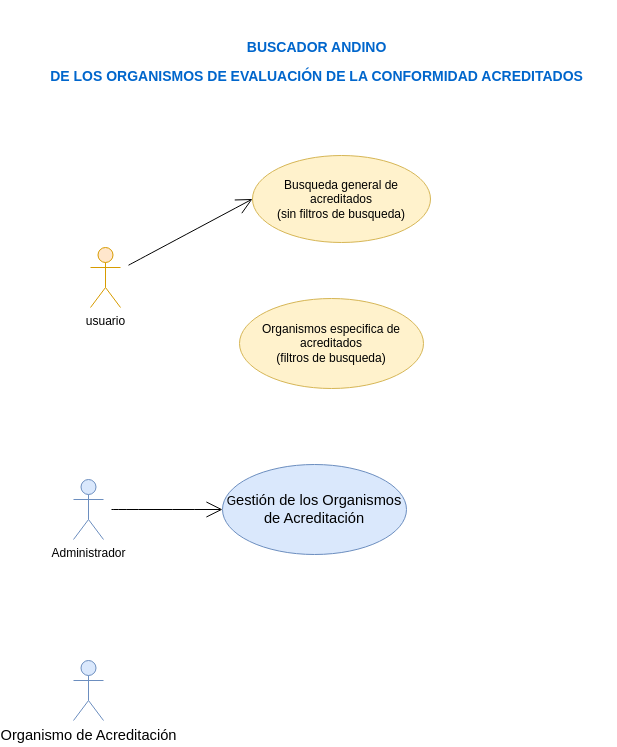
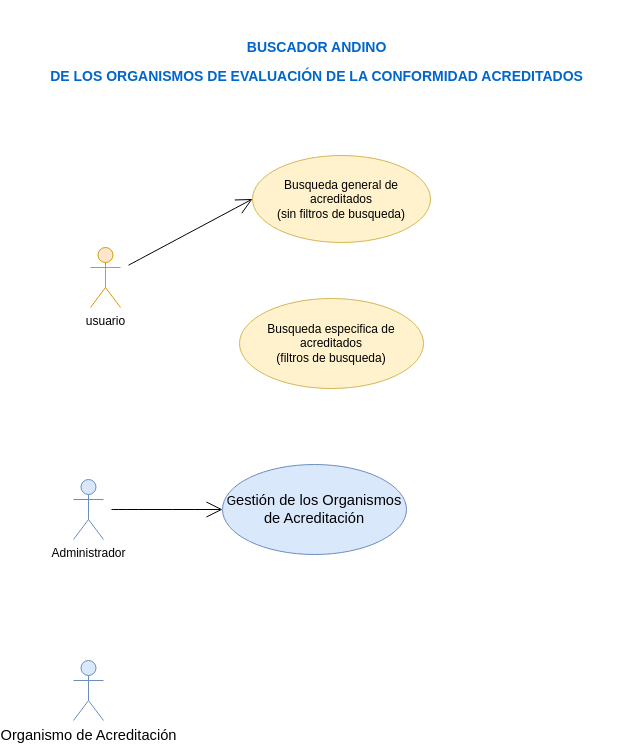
node "Organismos especifica de acreditados (filtros de busqueda)": label "Organismos especifica de acreditados (filtros de busqueda)" -> "Busqueda especifica de acreditados (filtros de busqueda)"
